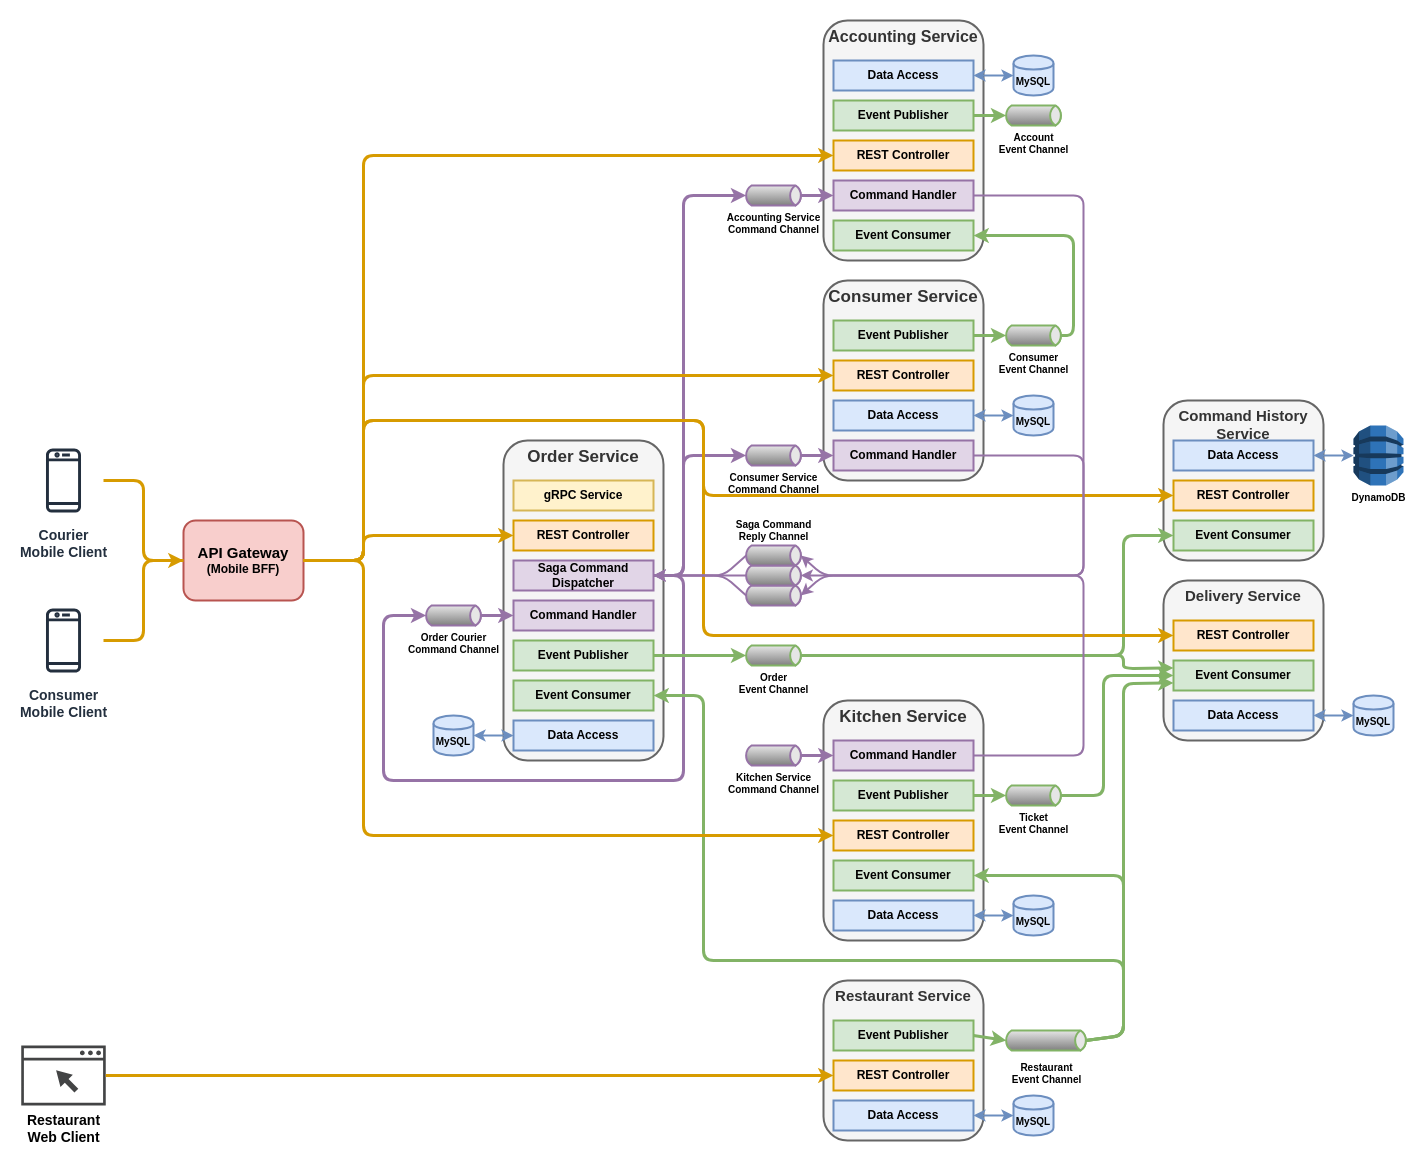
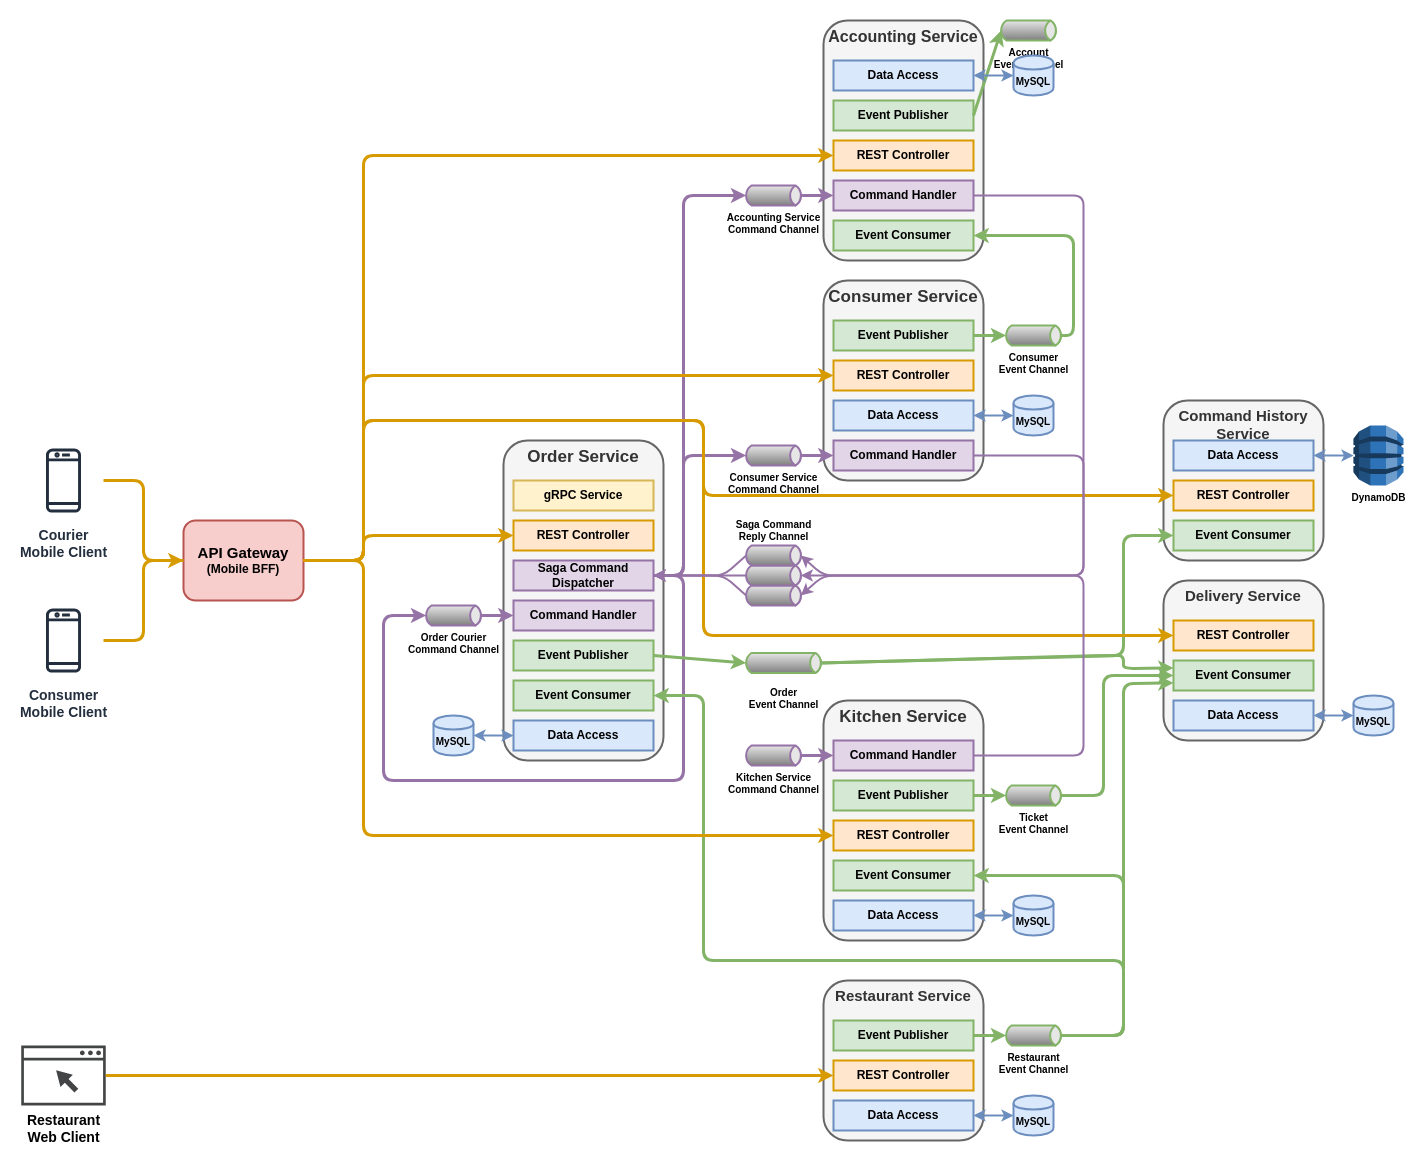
node "Account Event Channel": moved (1034, 116) -> (1029, 31)
node "Order Event Channel": size 60x20 -> 80x35
node "Restaurant Event Channel": size 85x30 -> 60x20
